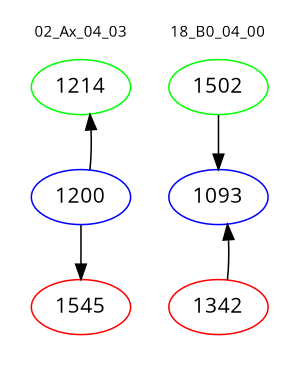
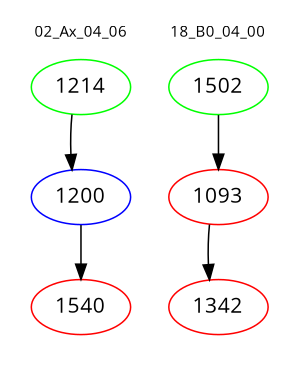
cluster "02_Ax_04_03": label "02_Ax_04_03" -> "02_Ax_04_06"
edge "1200" -> "1214": reversed
node "1093": color blue -> red
edge "1342" -> "1093": reversed
node "1545": label "1545" -> "1540"
